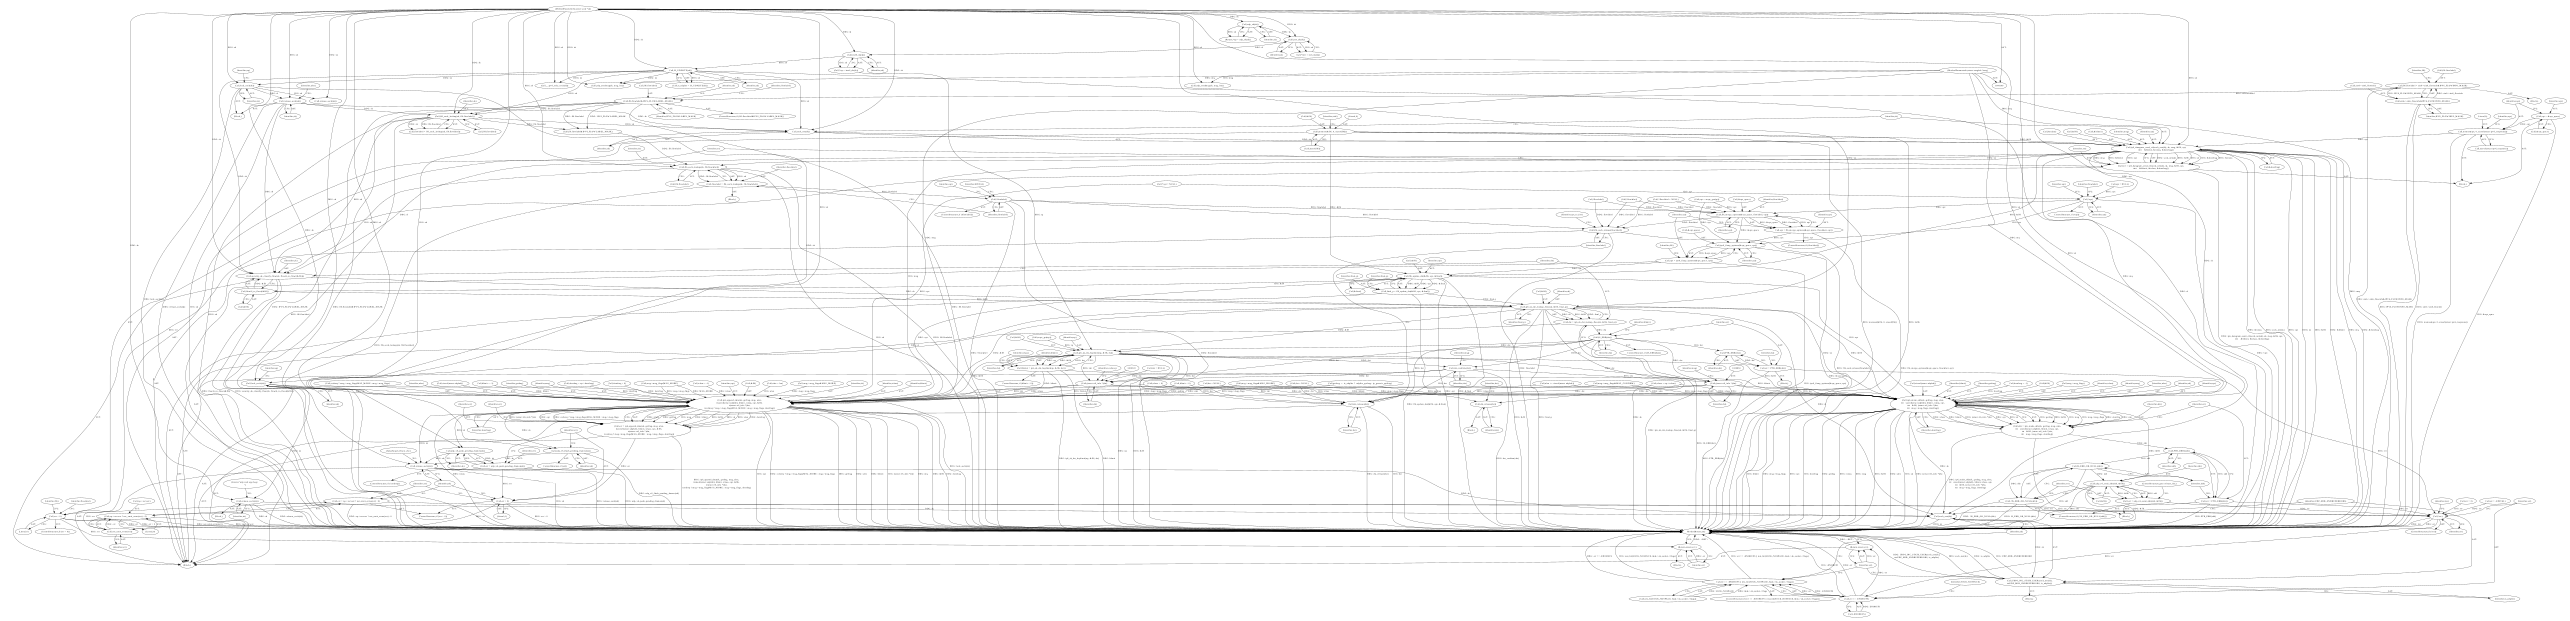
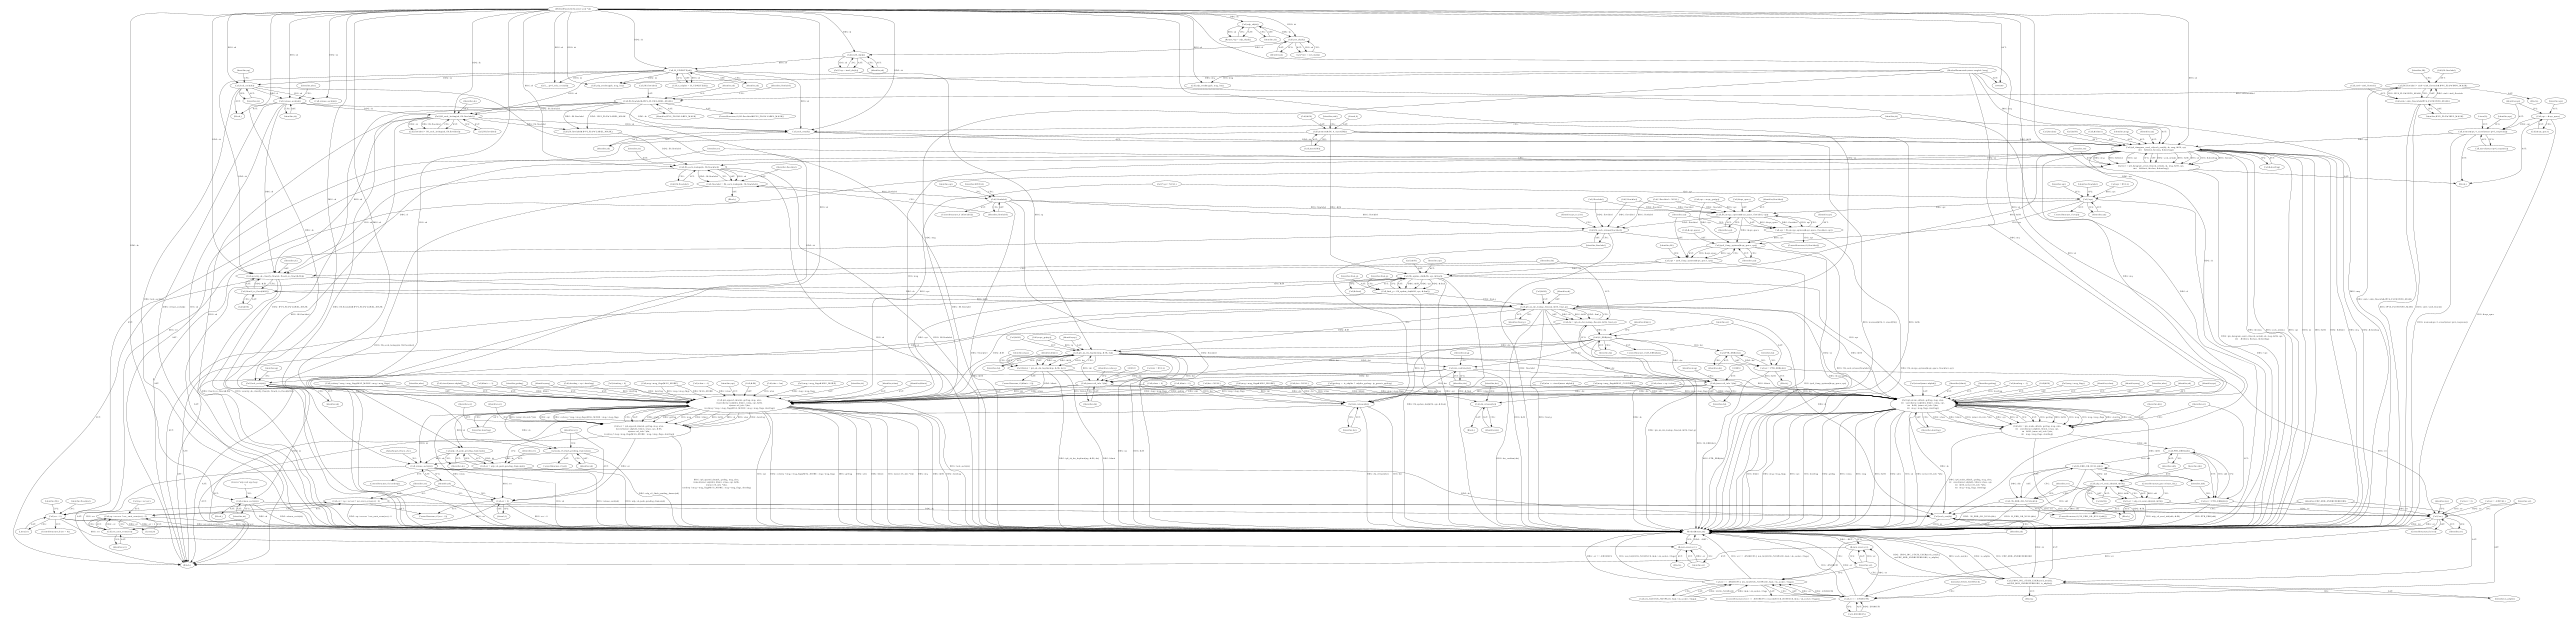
edge "(Call,err = udp_v6_send_skb(skb, &fl6))" -> "(MethodReturn,int)": added, label "DDG: udp_v6_send_skb(skb, &fl6)"
